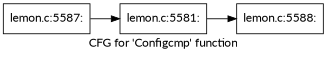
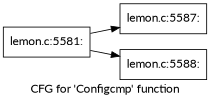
edge "lemon.c:5587:" -> "lemon.c:5581:": reversed
